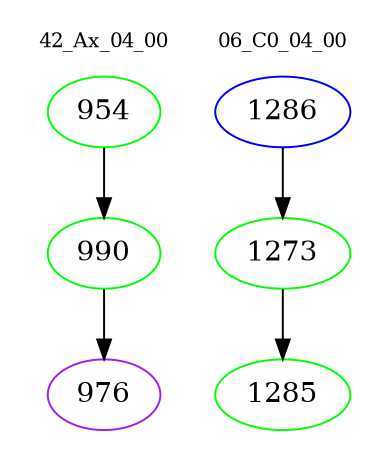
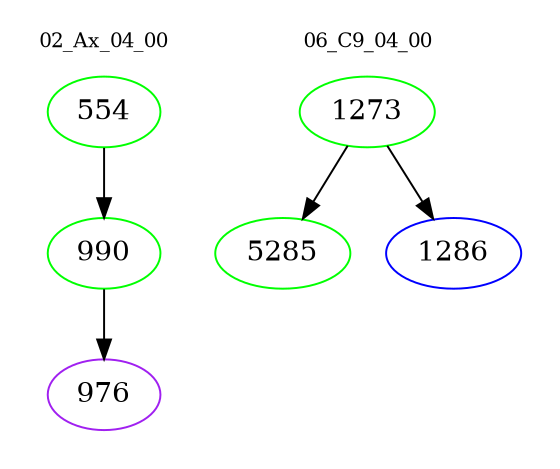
cluster "42_Ax_04_00": label "42_Ax_04_00" -> "02_Ax_04_00"
cluster "06_C0_04_00": label "06_C0_04_00" -> "06_C9_04_00"
node "954": label "954" -> "554"
edge "1286" -> "1273": reversed
node "1285": label "1285" -> "5285"
